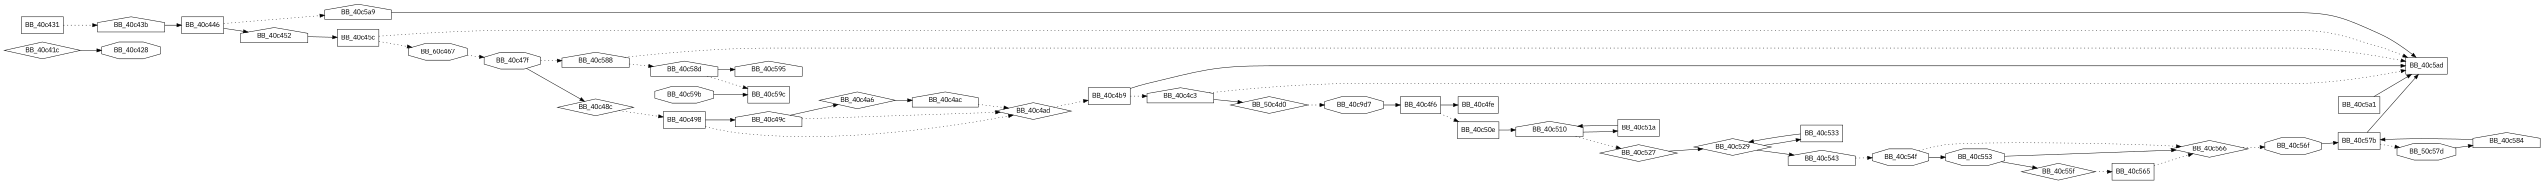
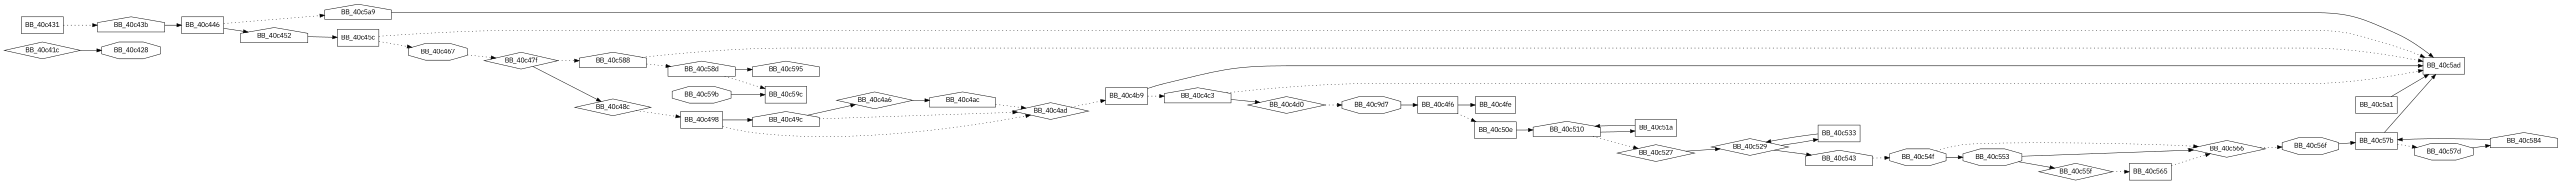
node "BB_60c467": label "BB_60c467" -> "BB_40c467"
node "BB_40c47f": shape octagon -> diamond
node "BB_50c4d0": label "BB_50c4d0" -> "BB_40c4d0"
node "BB_50c57d": label "BB_50c57d" -> "BB_40c57d"
